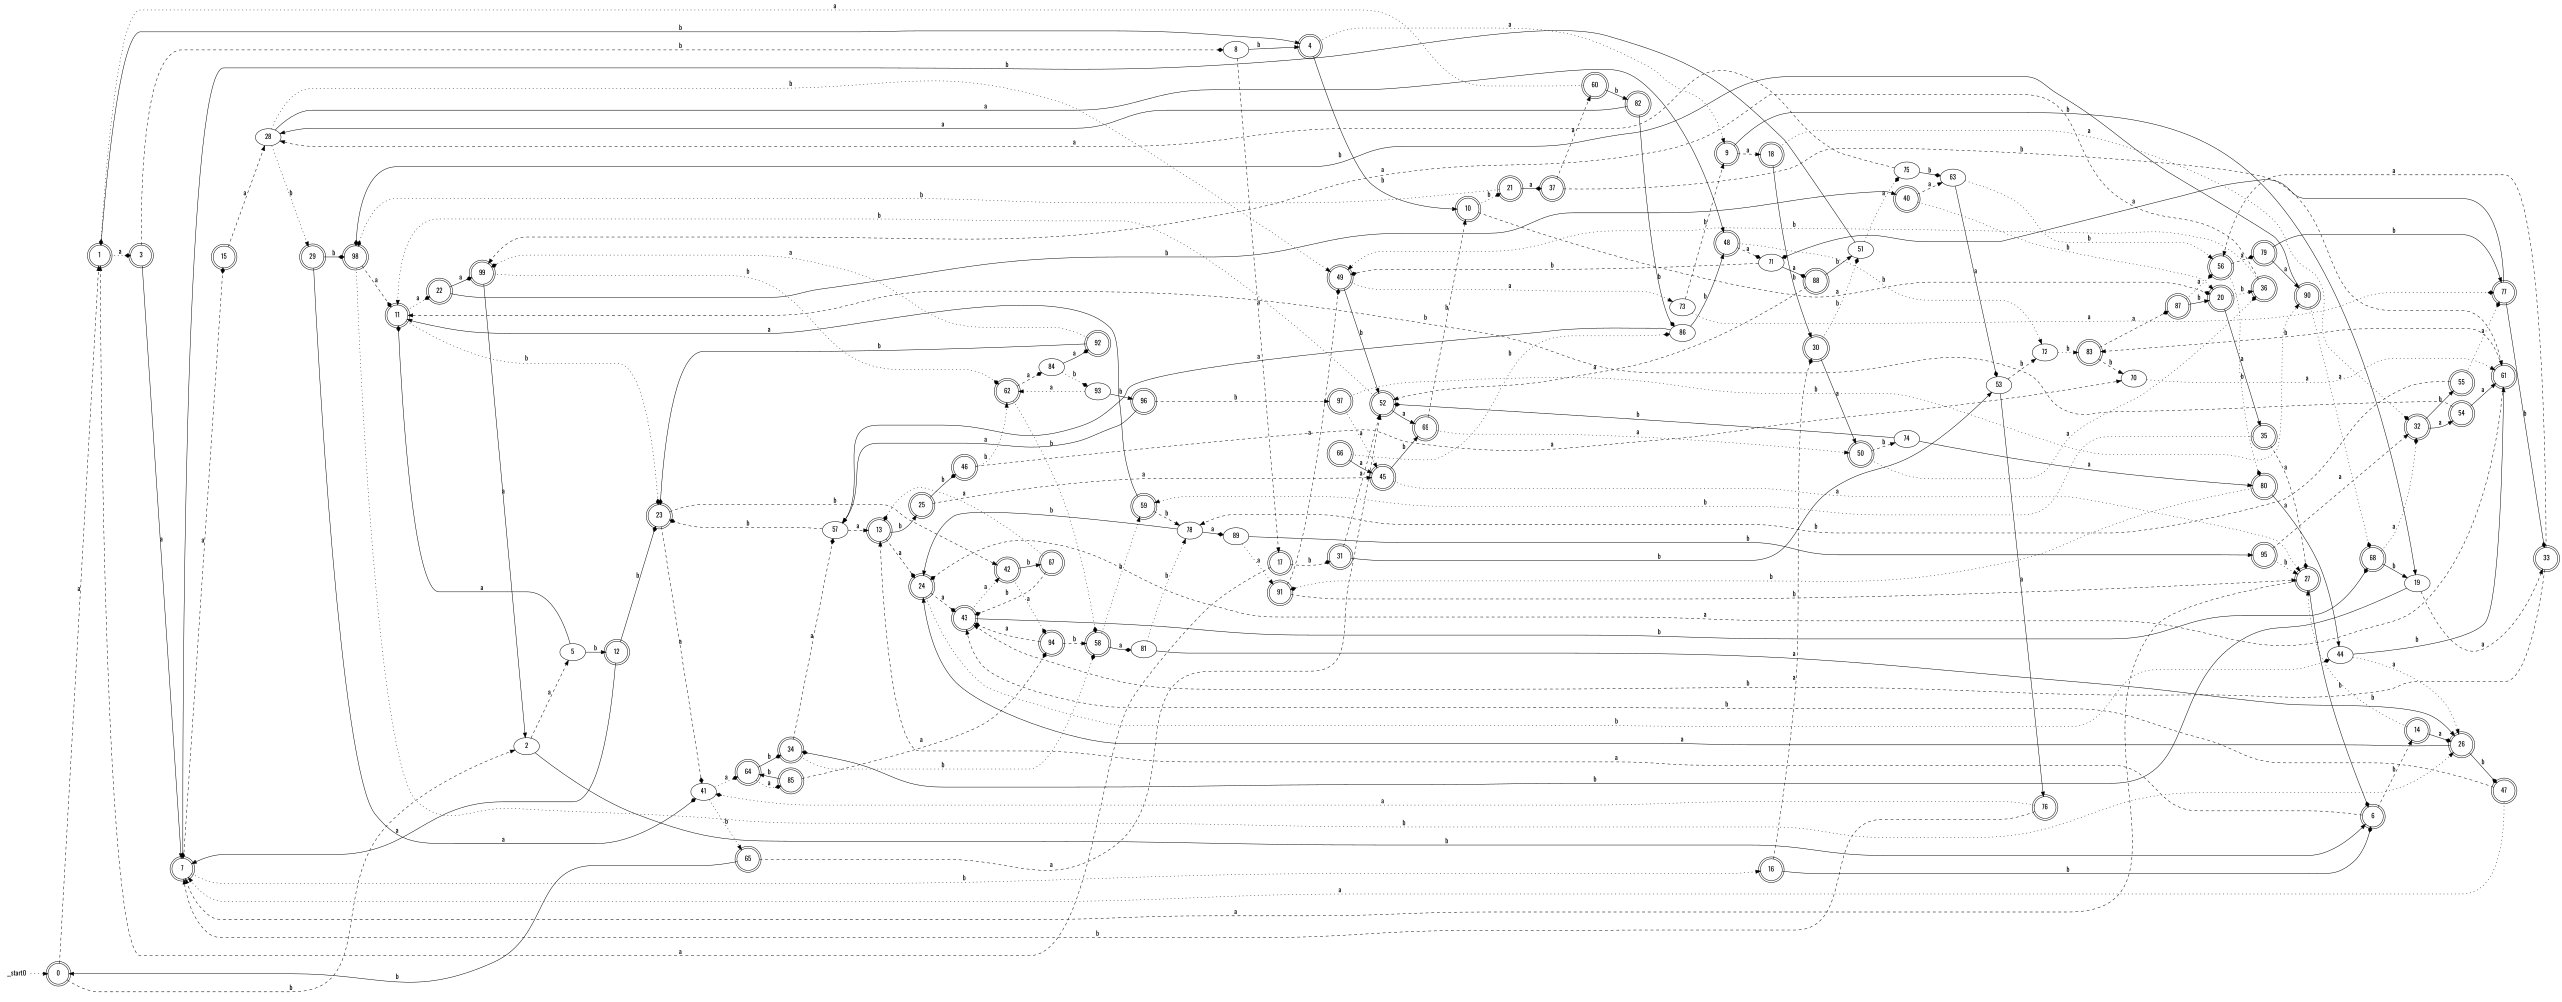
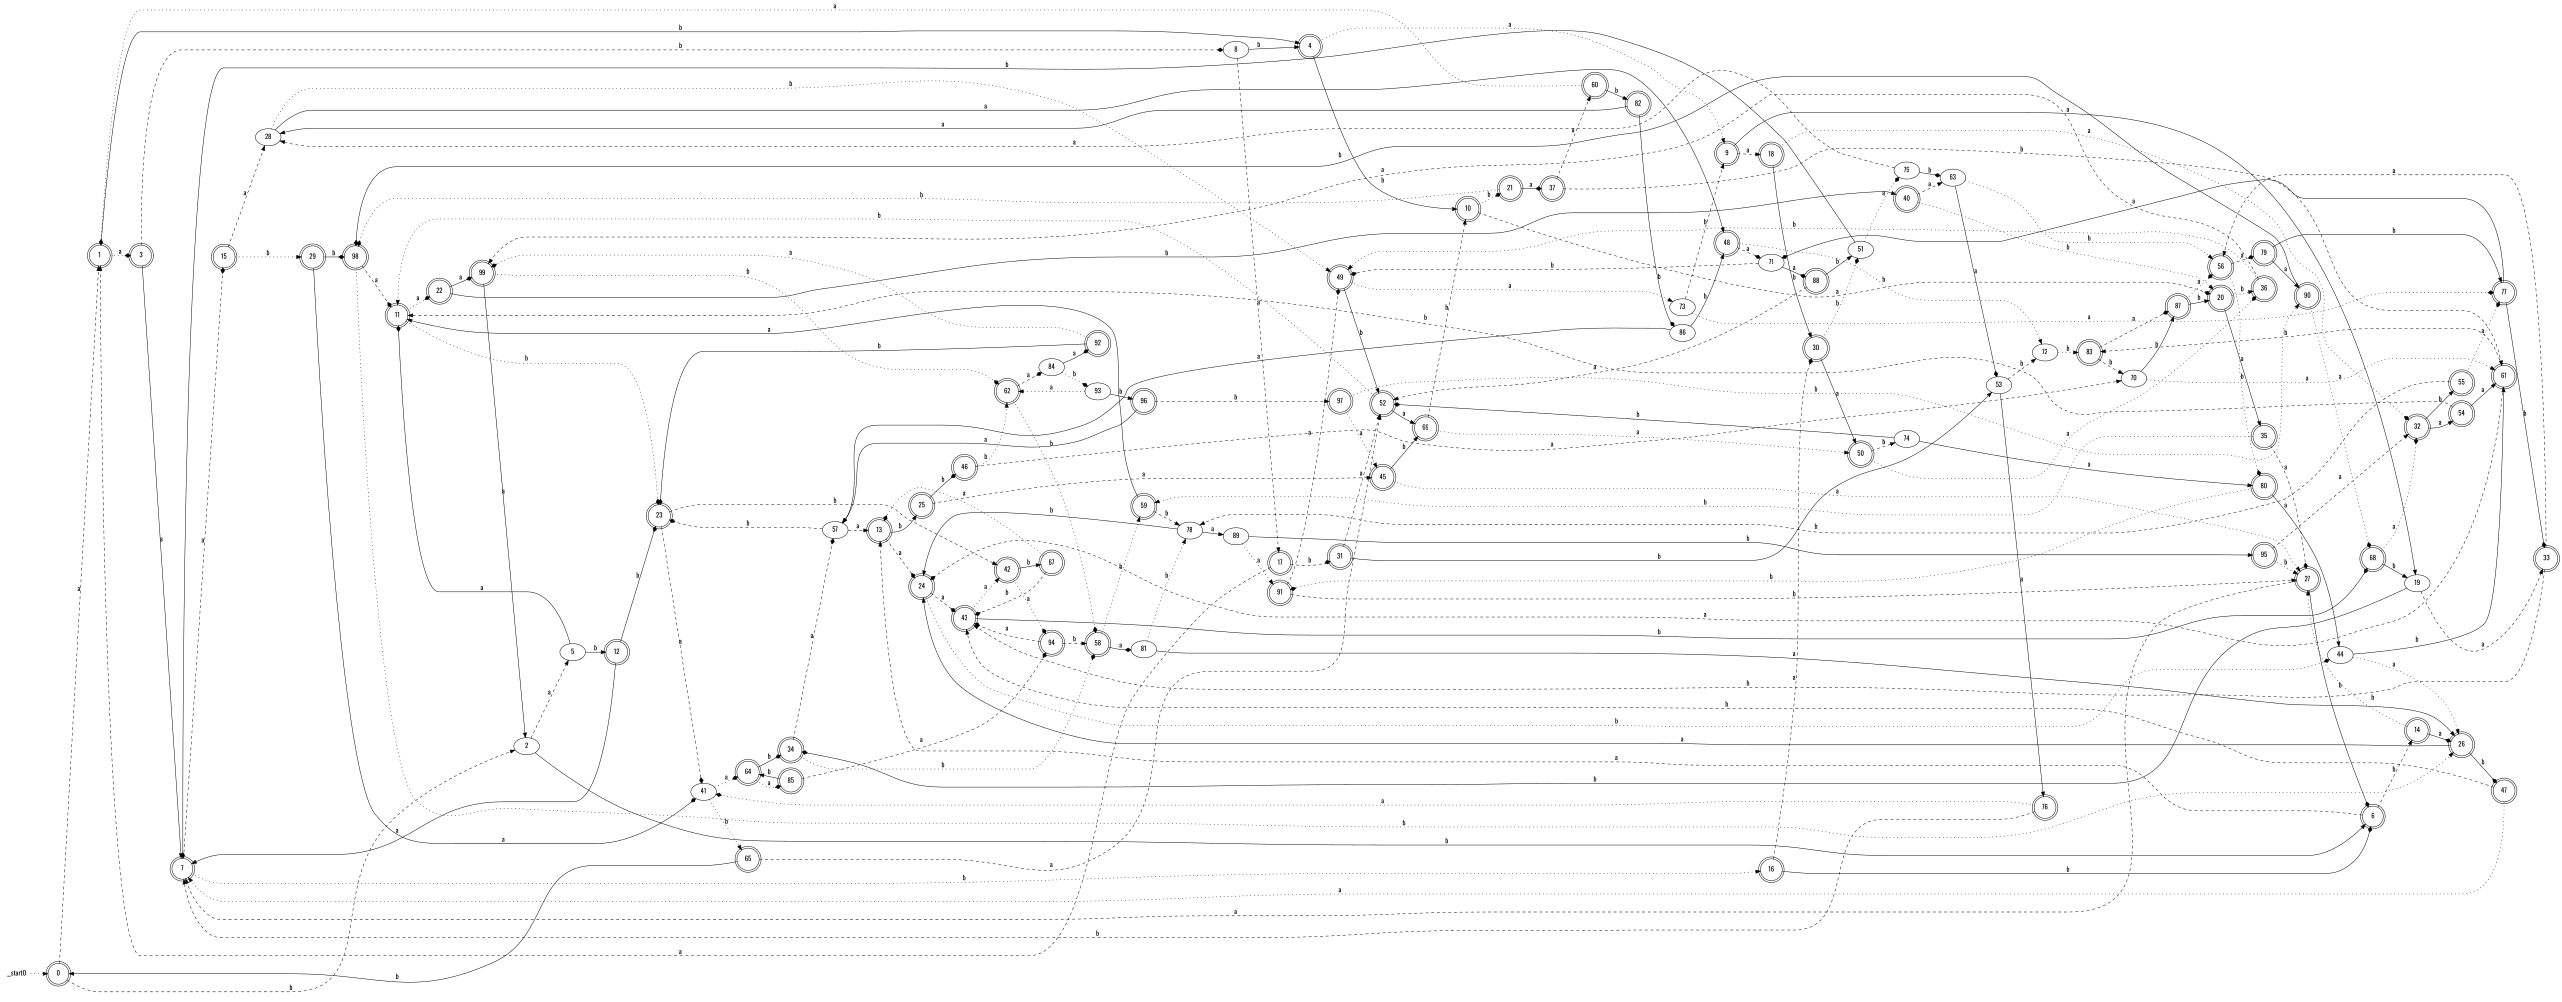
edge "9" -> "19": label "b" -> "a"
edge "28" -> "29": now "15" -> "29"
edge "70" -> "87": added, label "b"
node "66": removed
edge "78" -> "89": arrowhead diamond -> normal
